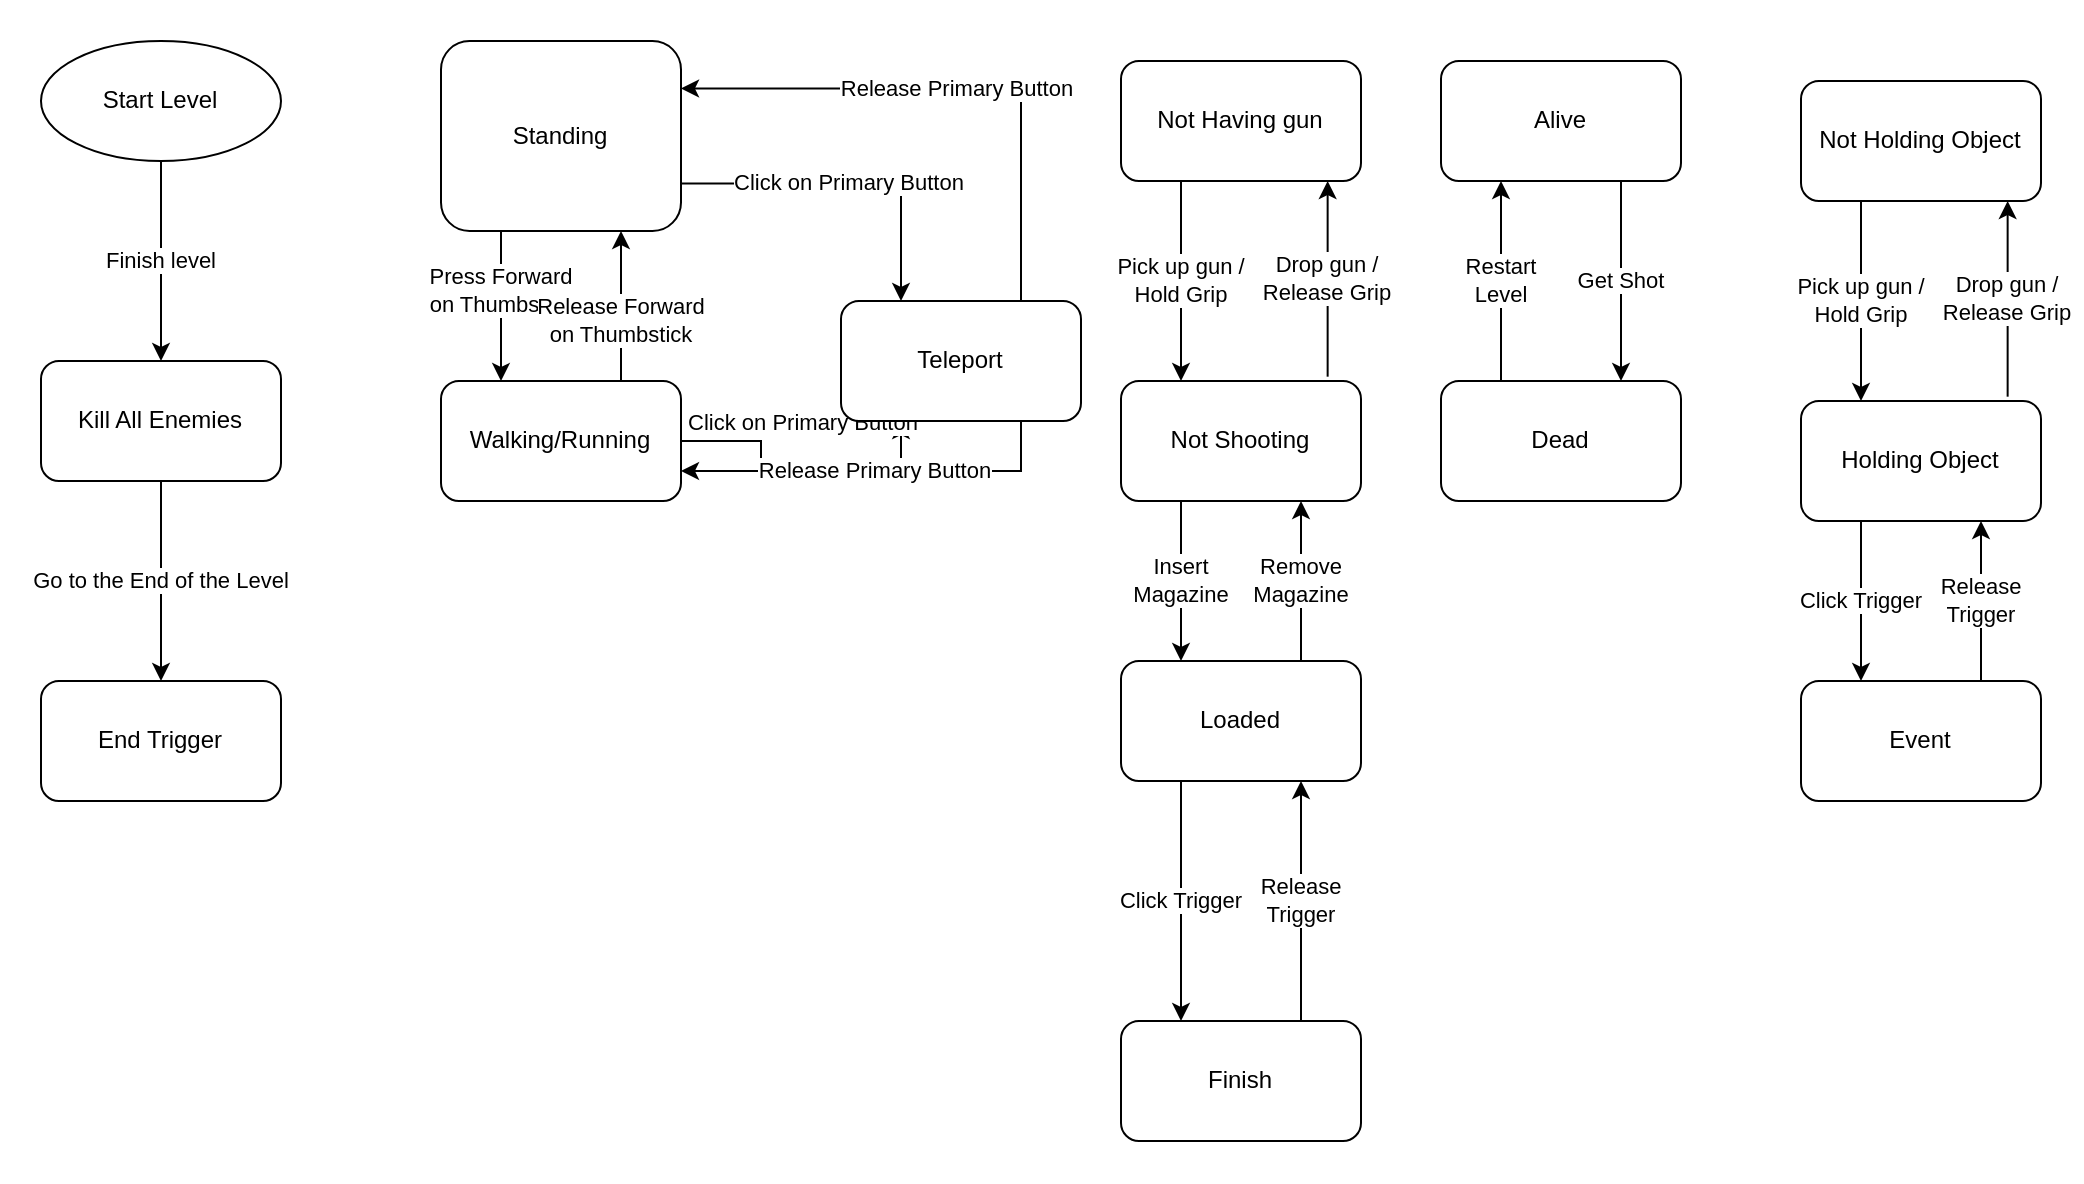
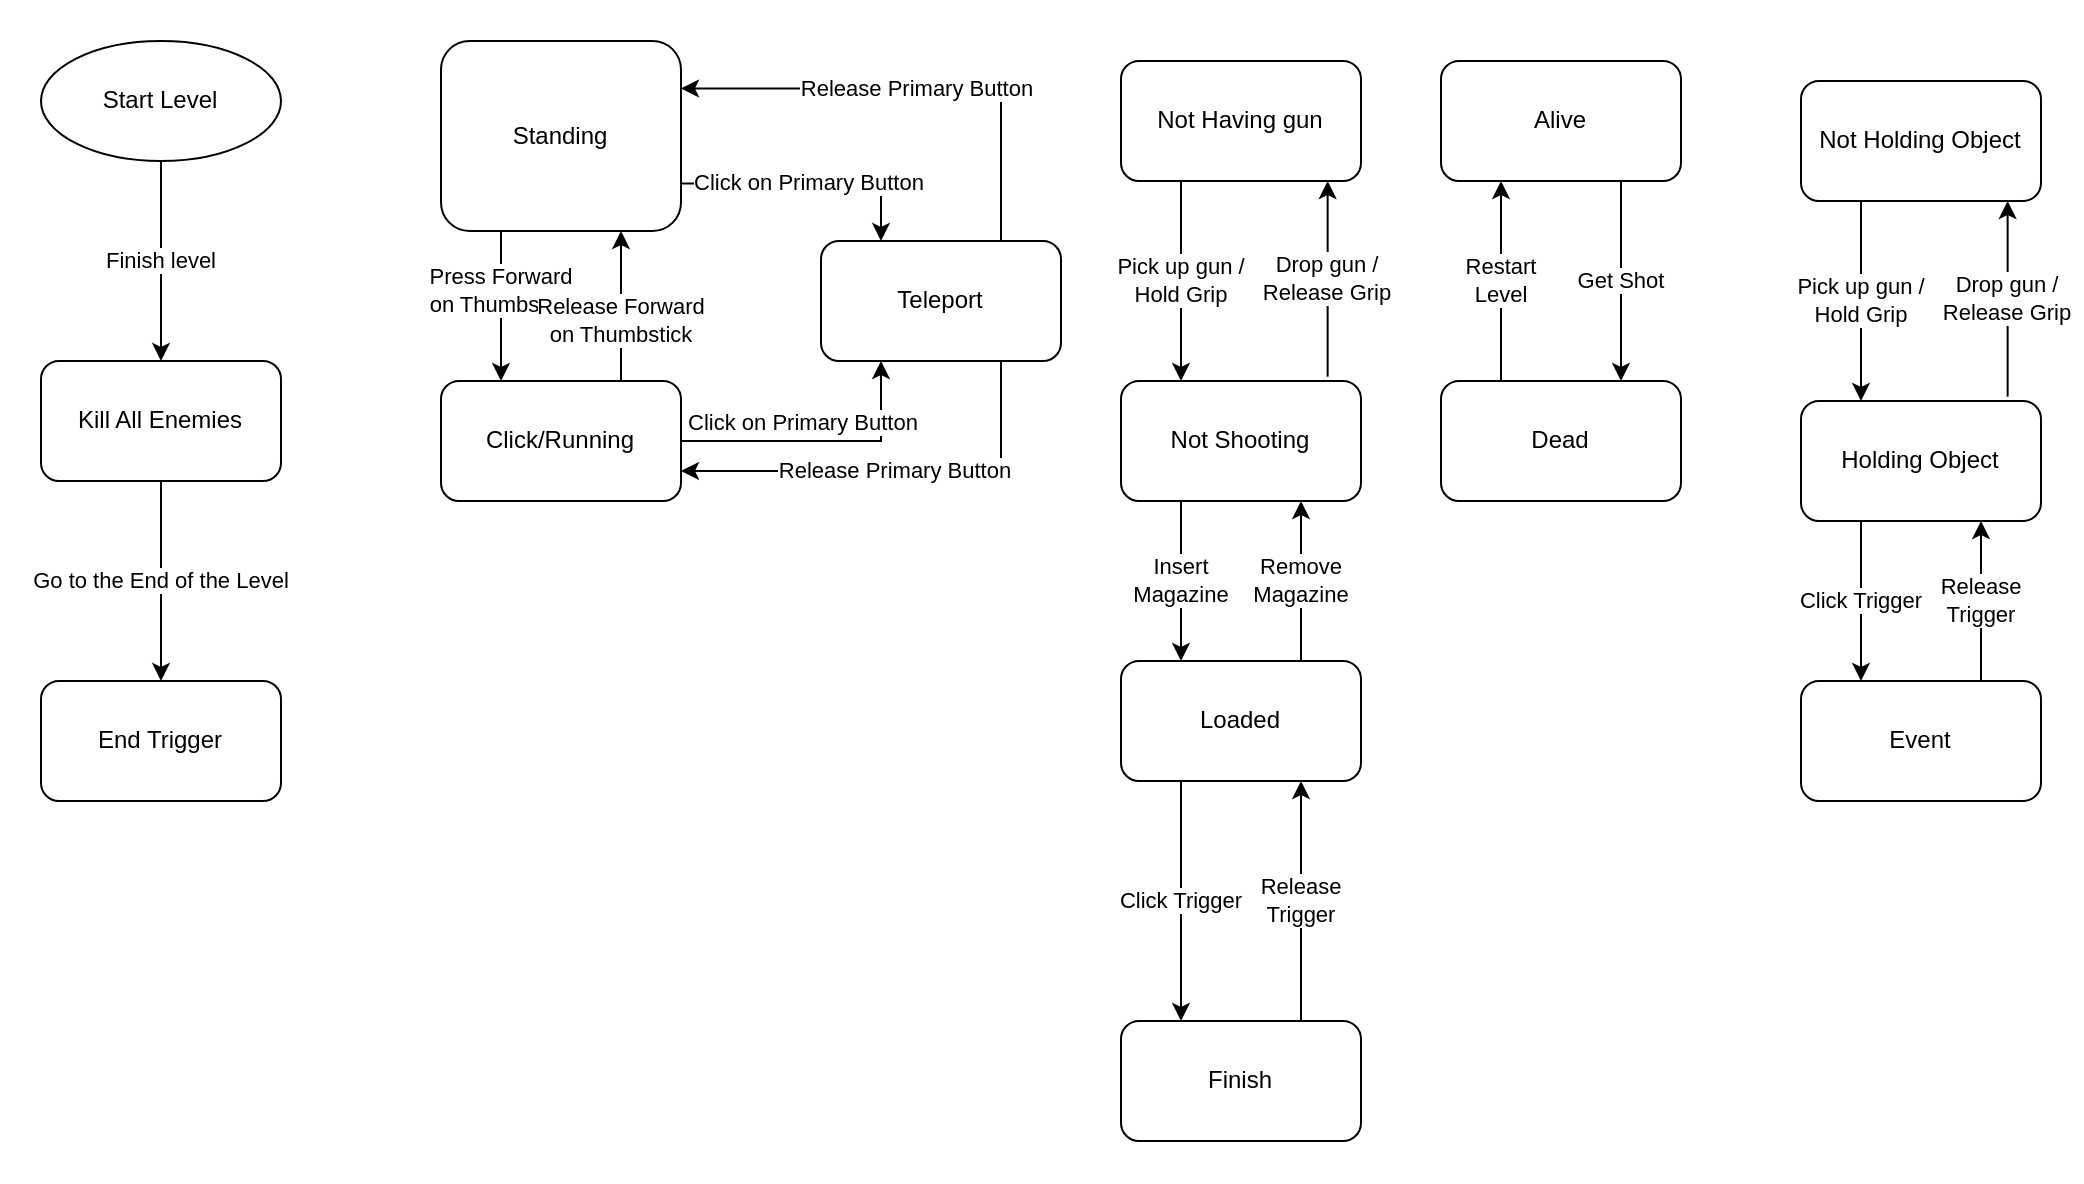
node "Teleport": moved (961, 361) -> (941, 301)
node "Walking/Running": label "Walking/Running" -> "Click/Running"
